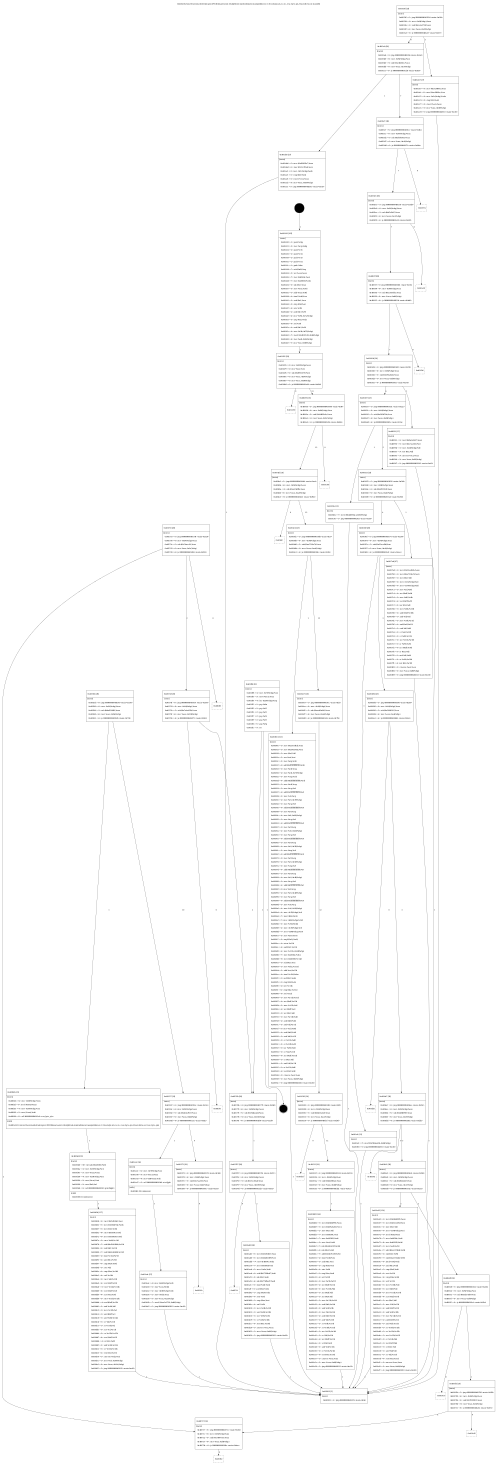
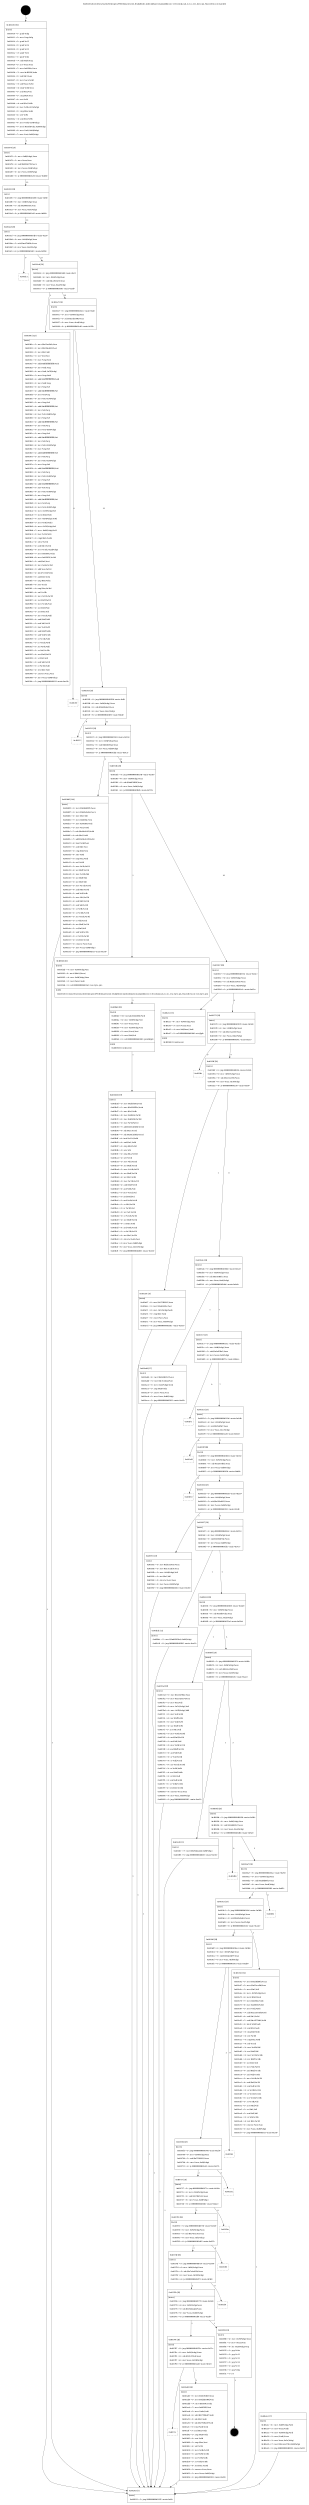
node "0x401a9d": removed
node "0x401c96": removed
node "0x401c06": added
edge "0x40151f [28]" -> "0x40153b [28]": added, label "11"
edge "0x401f08 [21]" -> "0x40176b [28]": reversed
edge "0x401733 [28]" -> "0x401717 [28]": reversed
edge "0x401573 [28]" -> "0x40158f [28]": added, label "9"
edge "0x401a3c [16]" -> "0x401a4c [27]": removed, label "1"
